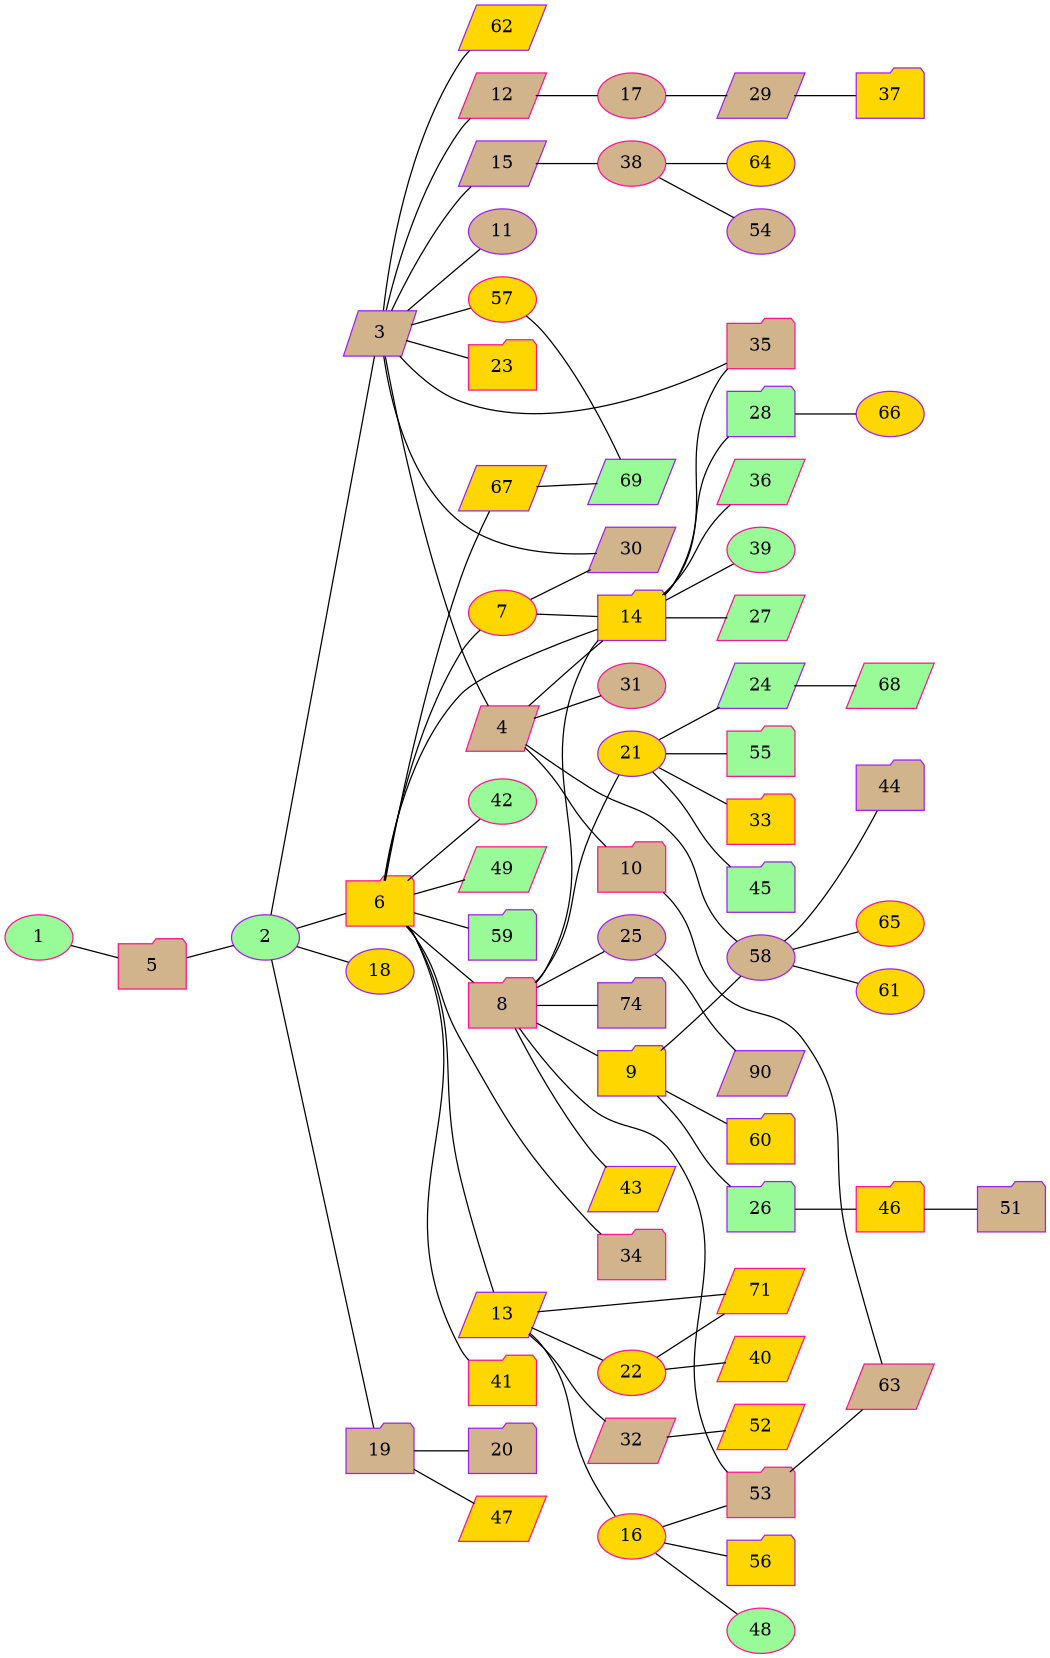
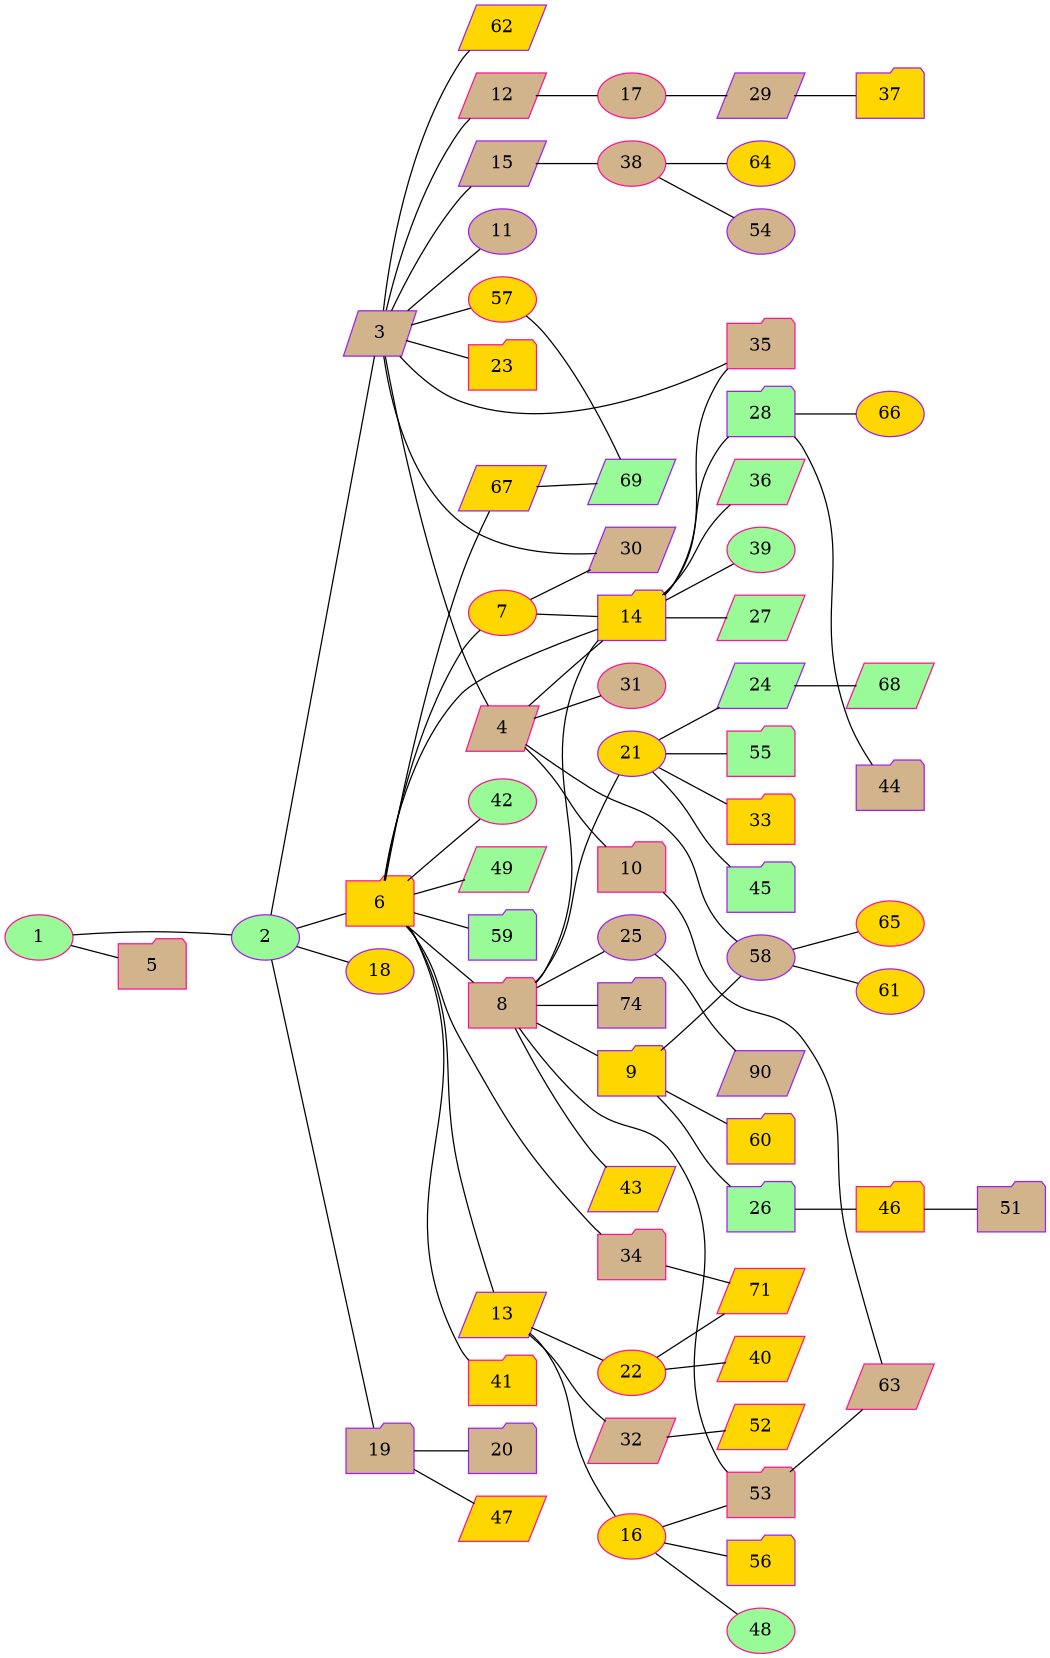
edge "44" -- "58": now "44" -- "28"
edge "2" -- "5": now "2" -- "1"
edge "71" -- "13": now "71" -- "34"
